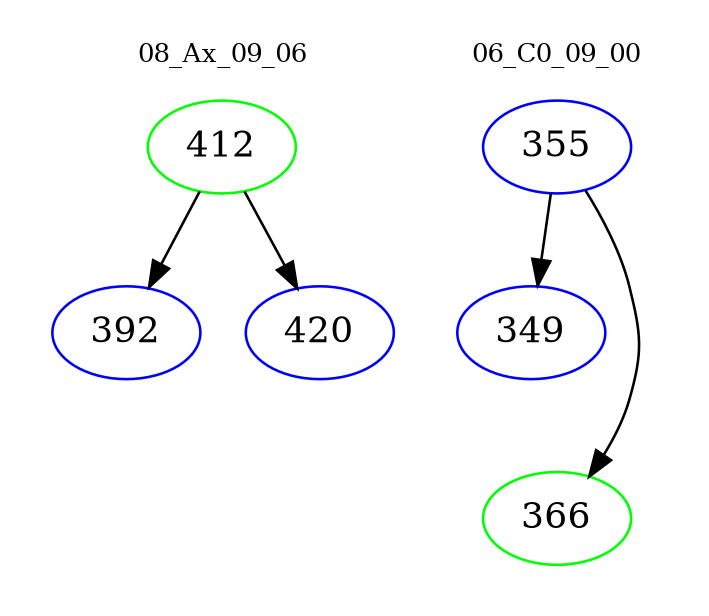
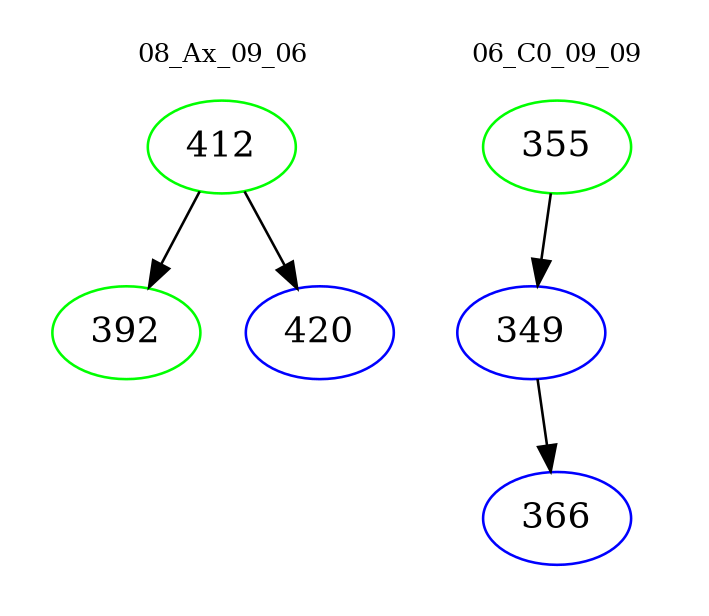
cluster "06_C0_09_00": label "06_C0_09_00" -> "06_C0_09_09"
node "355": color blue -> green
edge "355" -> "366": now "349" -> "366"
node "392": color blue -> green
node "366": color green -> blue
